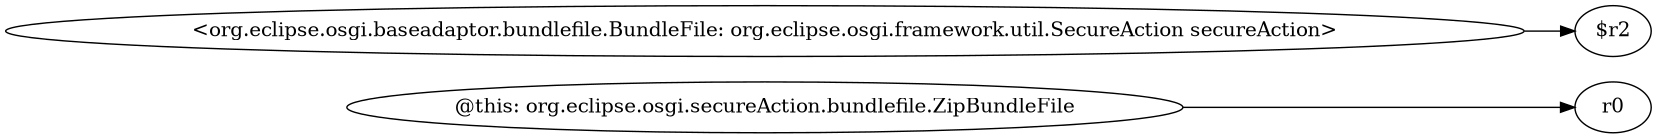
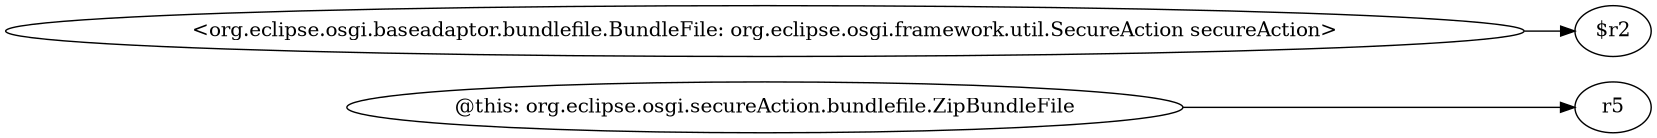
node "r0": label "r0" -> "r5"
